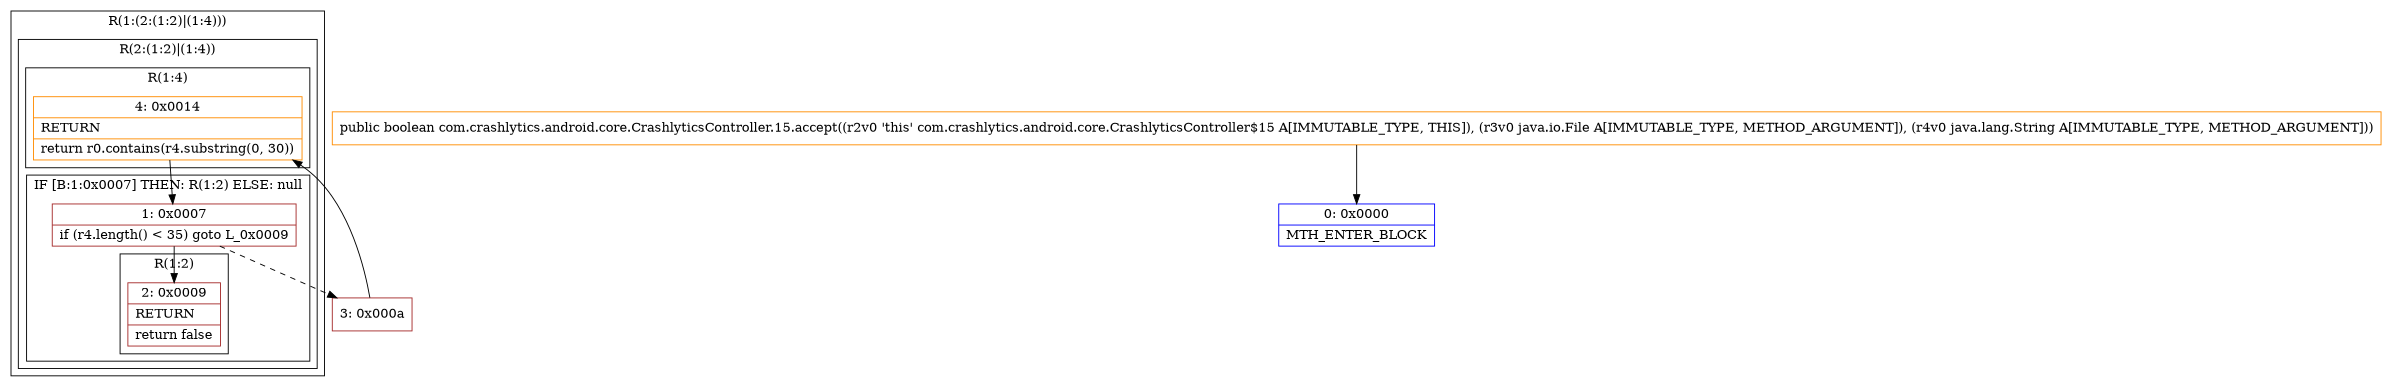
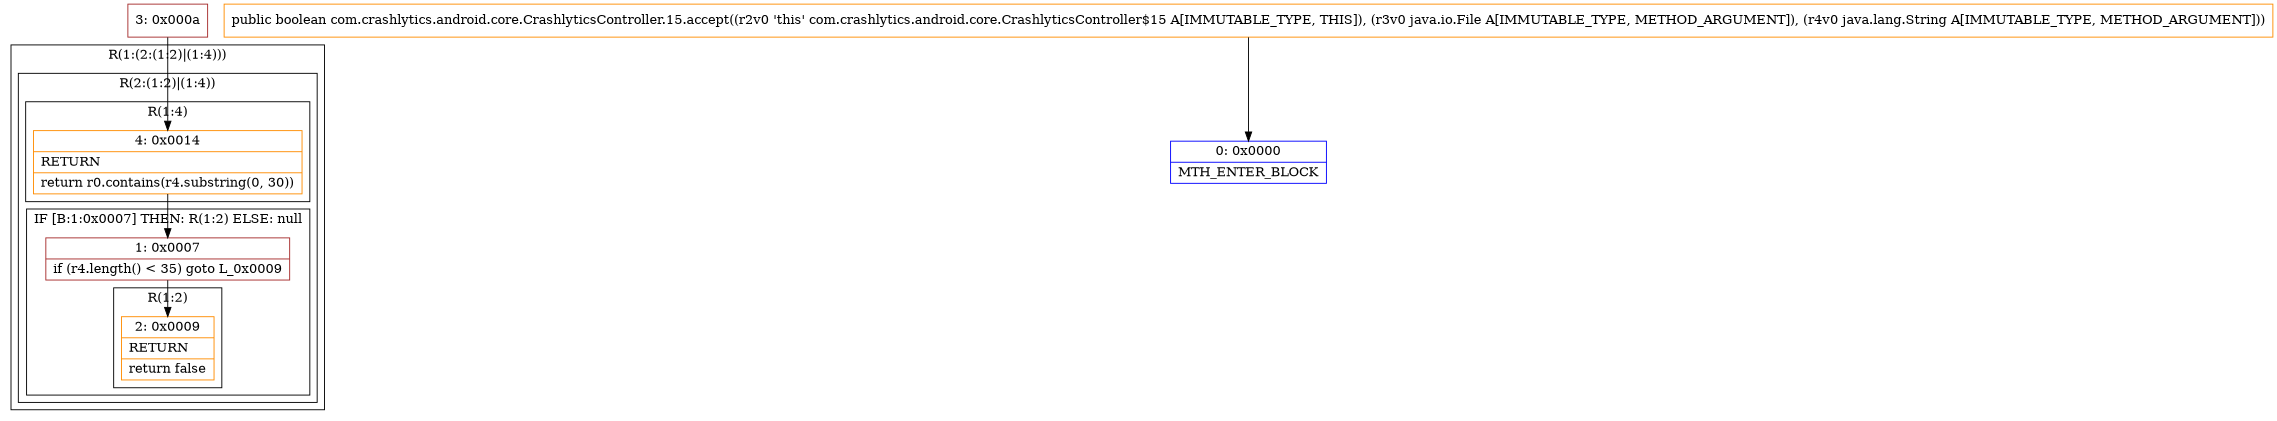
edge "1: 0x0007" -> "3: 0x000a": removed
node "2: 0x0009": color brown -> darkorange
